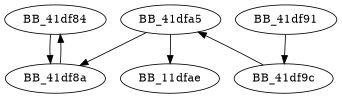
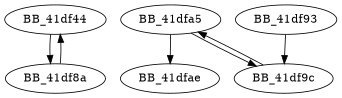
node "BB_41df84": label "BB_41df84" -> "BB_41df44"
node "BB_41df91": label "BB_41df91" -> "BB_41df93"
edge "BB_41dfa5" -> "BB_41df8a": now "BB_41dfa5" -> "BB_41df9c"
node "BB_11dfae": label "BB_11dfae" -> "BB_41dfae"
